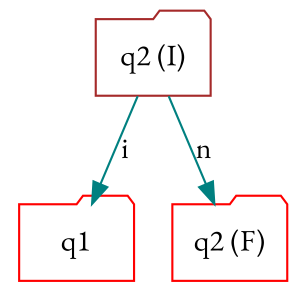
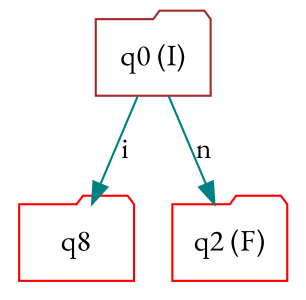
node "q2 (I)": label "q2 (I)" -> "q0 (I)"
node "q1": label "q1" -> "q8"
